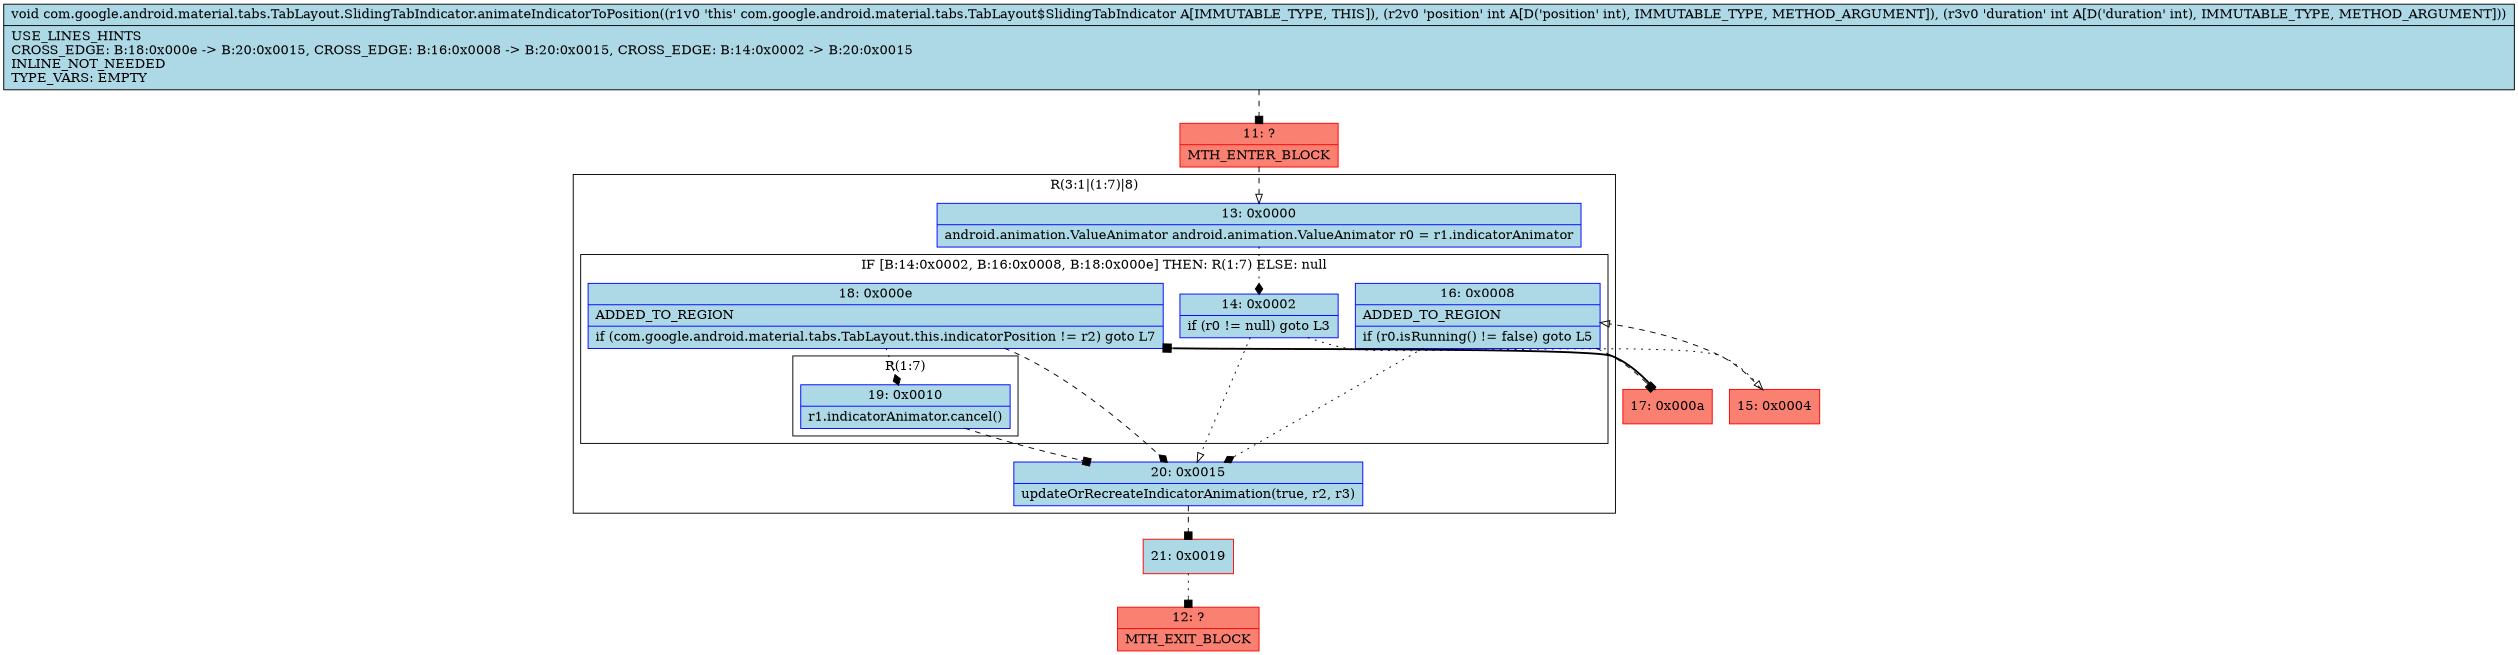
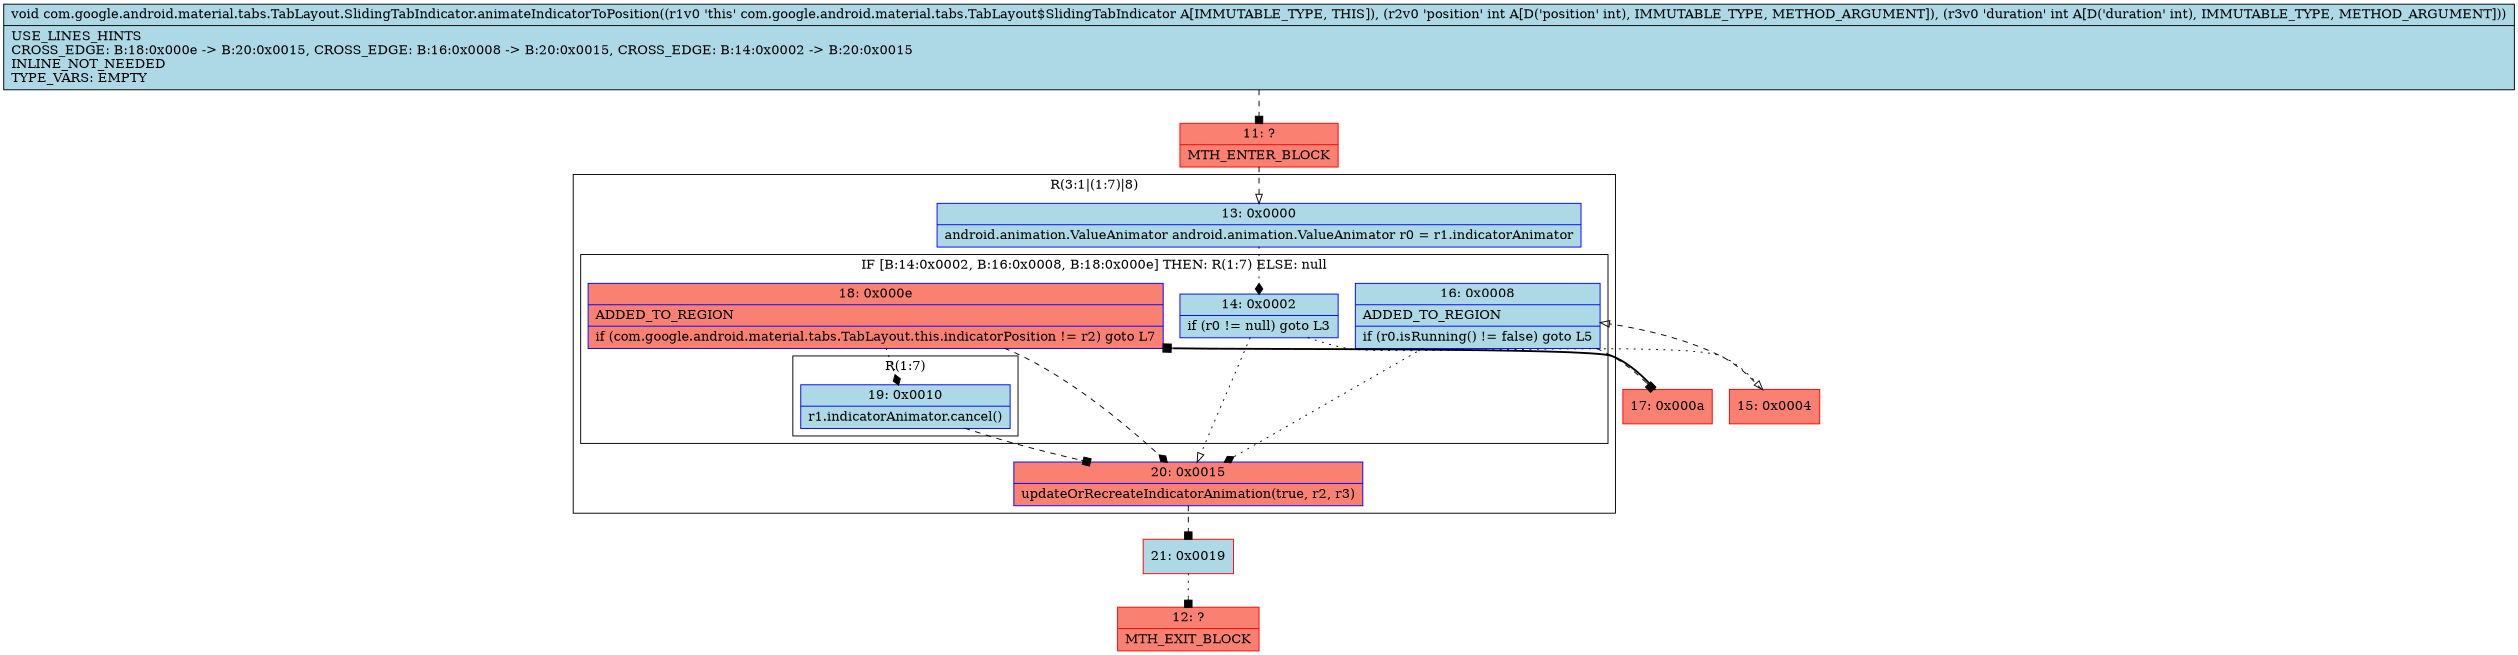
node "18: 0x000e": fillcolor lightblue -> salmon
node "20: 0x0015": fillcolor lightblue -> salmon
